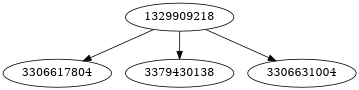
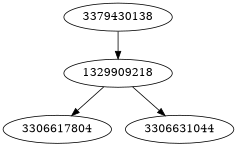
edge "1329909218" -> "3379430138": reversed
node "3306631004": label "3306631004" -> "3306631044"
